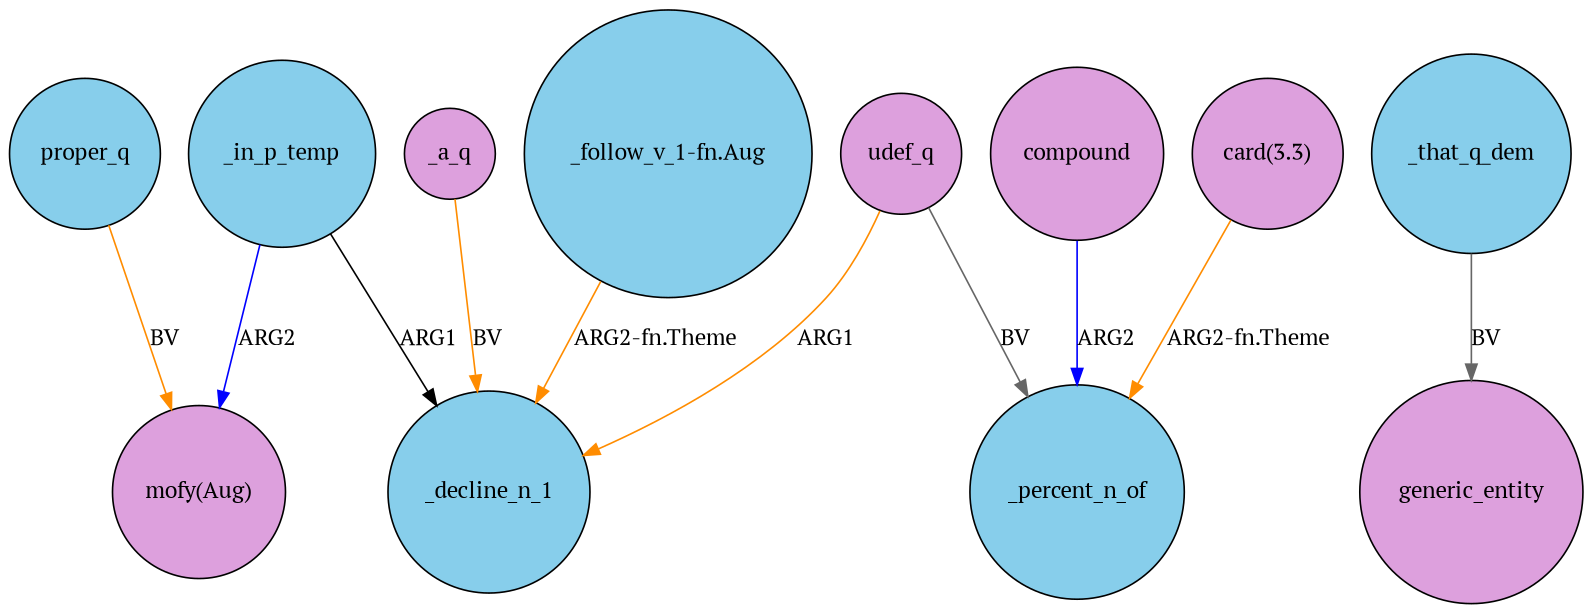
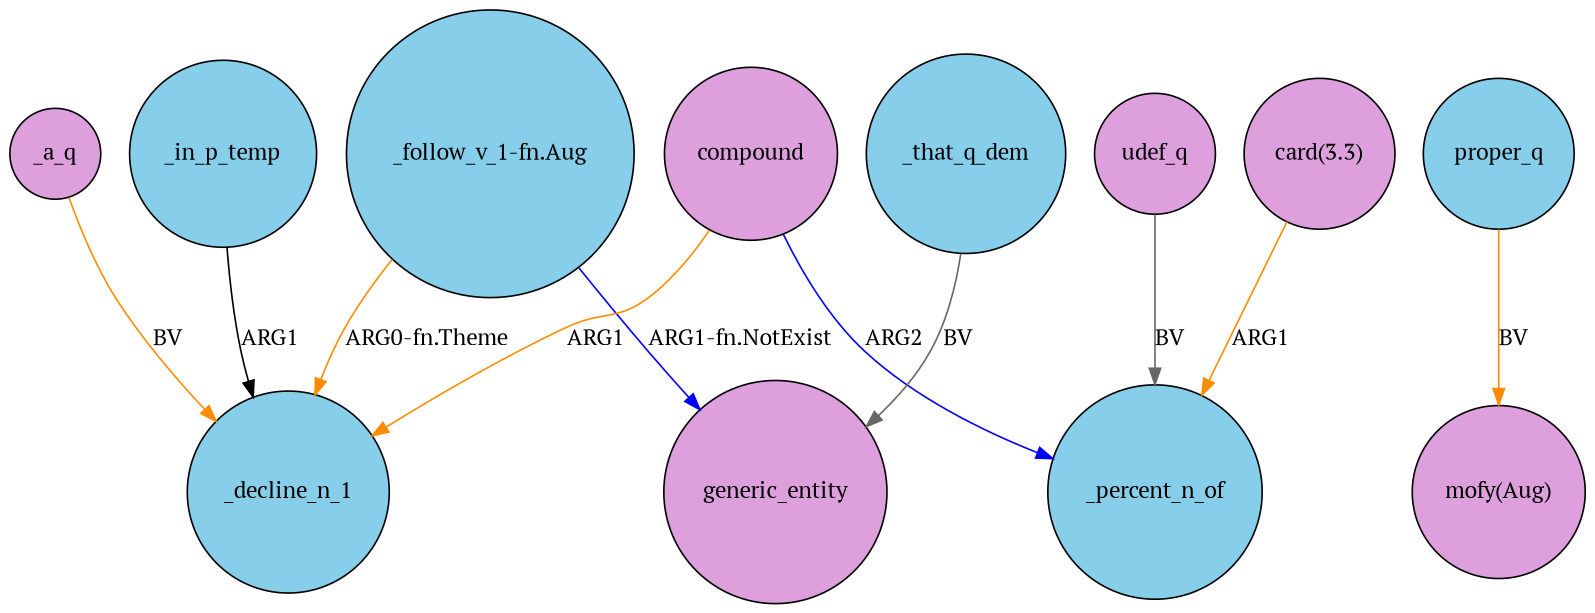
edge "_in_p_temp" -> "mofy(Aug)": removed, label "ARG2"
edge "_follow_v_1-fn.Aug" -> "generic_entity": added, label "ARG1-fn.NotExist"
edge "_follow_v_1-fn.Aug" -> "_decline_n_1": label "ARG2-fn.Theme" -> "ARG0-fn.Theme"
edge "card(3.3)" -> "_percent_n_of": label "ARG2-fn.Theme" -> "ARG1"
edge "udef_q" -> "_decline_n_1": now "compound" -> "_decline_n_1"
